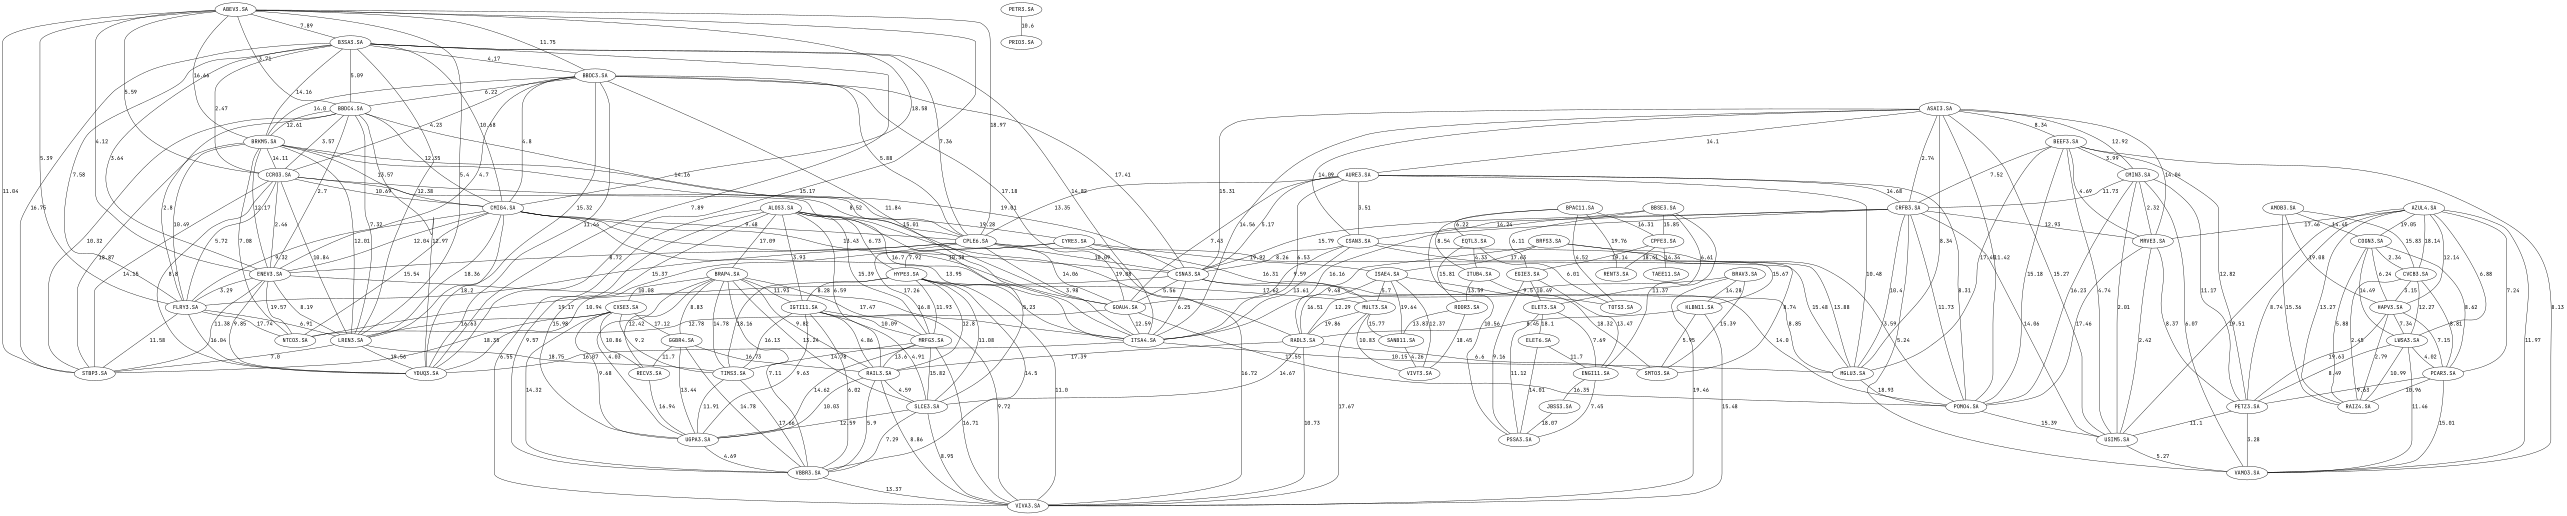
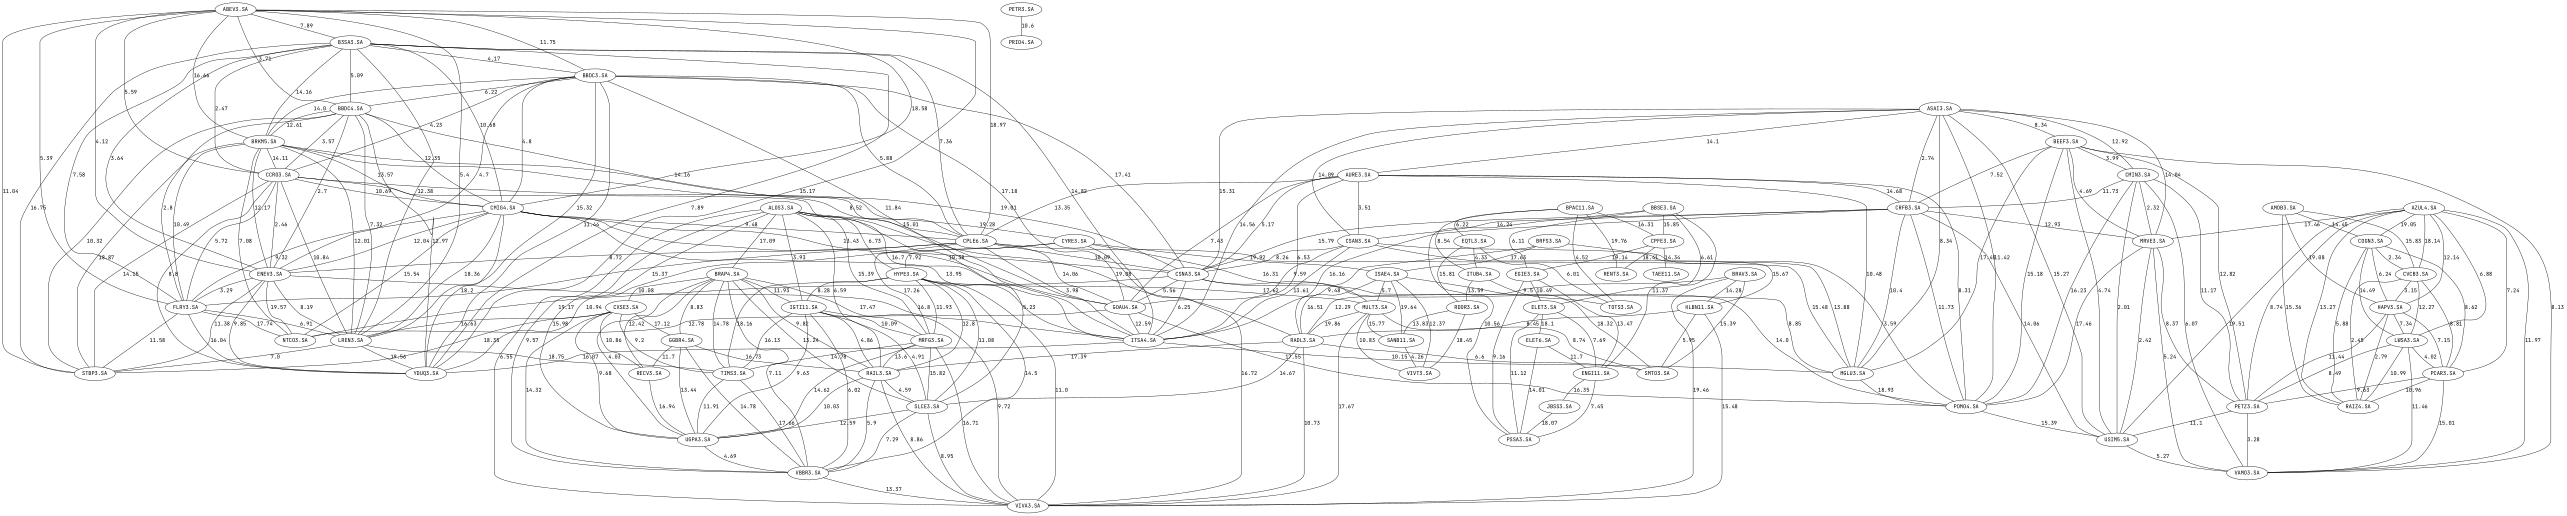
node "PRIO3.SA": label "PRIO3.SA" -> "PRIO4.SA"
edge "BRFS3.SA" -- "SMTO3.SA": now "MULT3.SA" -- "SMTO3.SA"
edge "HAPV3.SA" -- "PETZ3.SA": label "19.63" -> "11.44"
edge "CRFB3.SA" -- "VAMO3.SA": now "MRVE3.SA" -- "VAMO3.SA"
